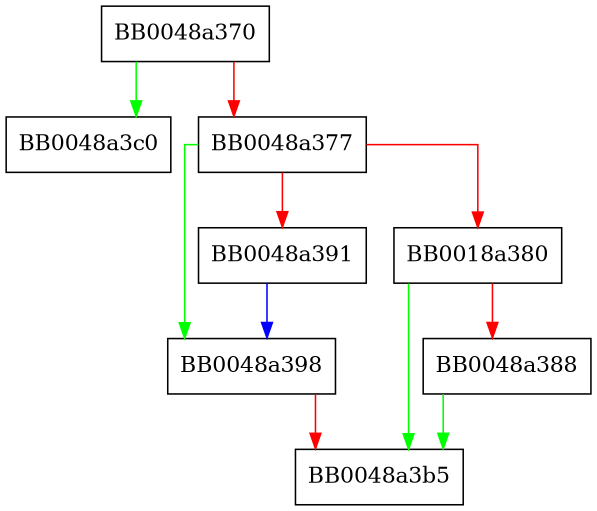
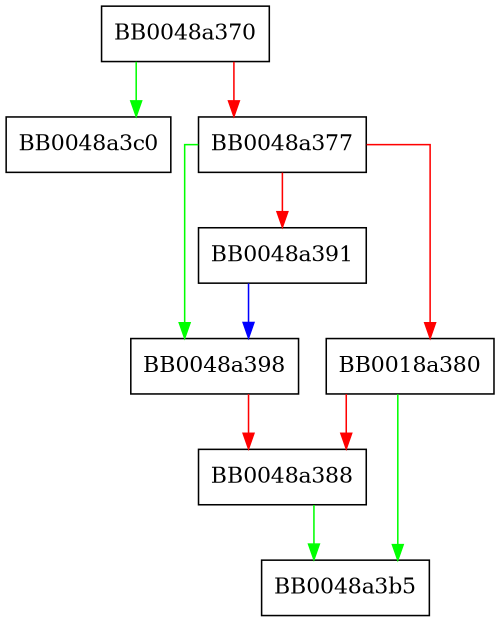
edge "BB0048a398" -> "BB0048a3b5": now "BB0048a398" -> "BB0048a388"
